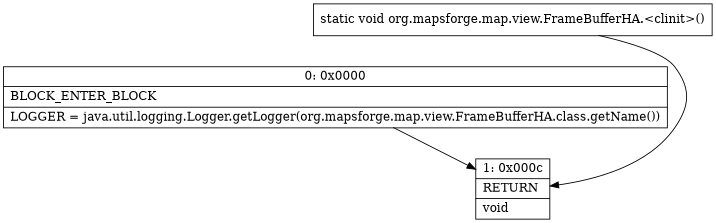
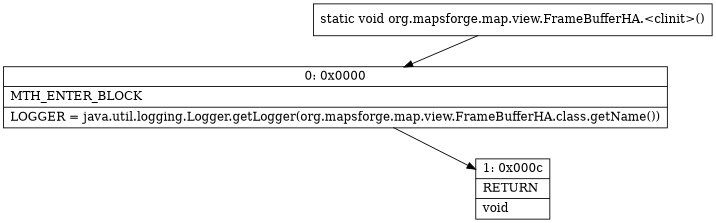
node "0: 0x0000": text "BLOCK_ENTER_BLOCK" -> "MTH_ENTER_BLOCK"
edge "static void org.mapsforge.map.view.FrameBufferHA.<clinit>()" -> "1: 0x000c": now "static void org.mapsforge.map.view.FrameBufferHA.<clinit>()" -> "0: 0x0000"
